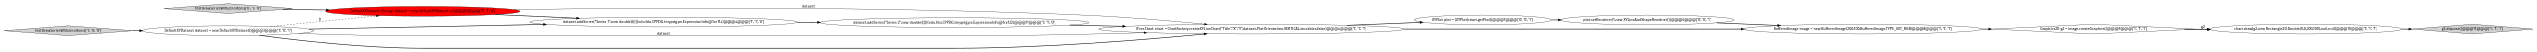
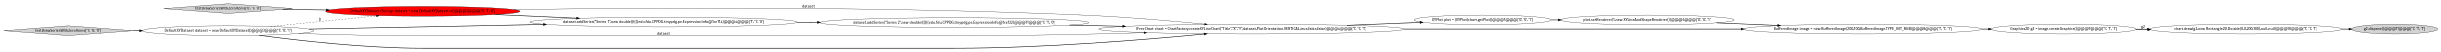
node "Graphics2D g2 = image.createGraphics()@@@9@@@['1', '1', '1']": shape diamond -> ellipse
node "g2.dispose()@@@11@@@['1', '1', '1']": shape diamond -> ellipse
